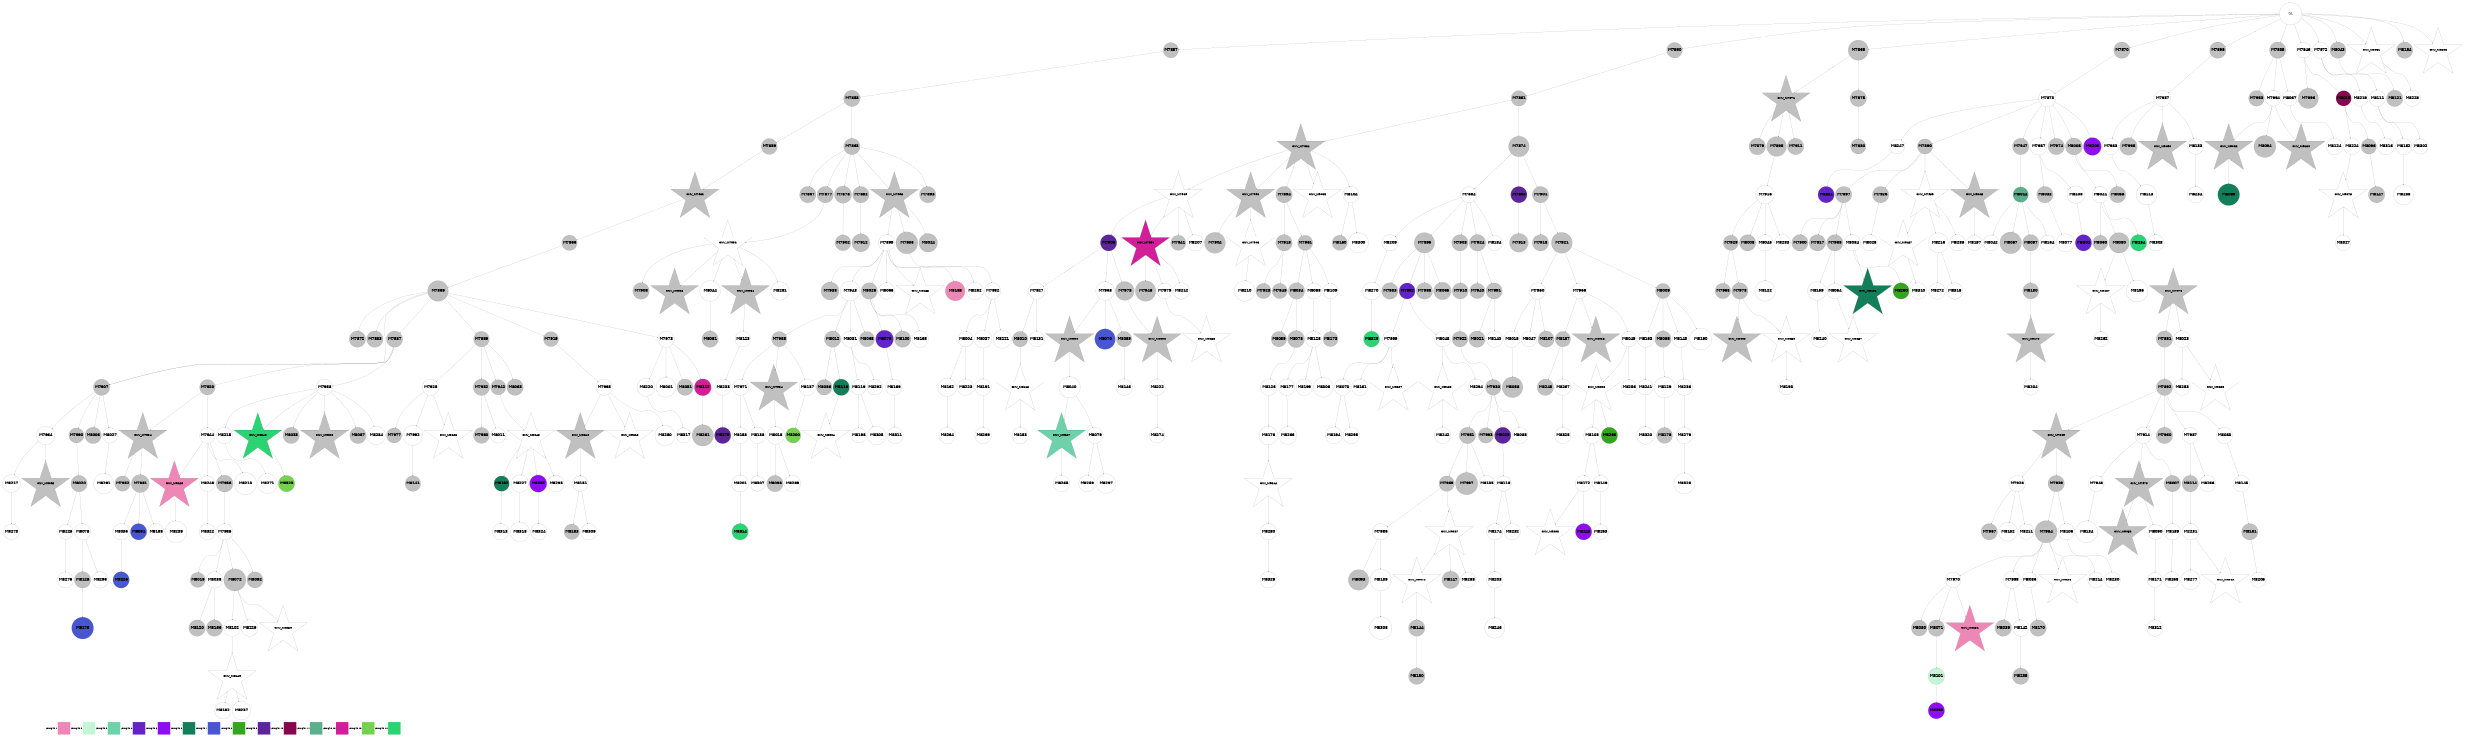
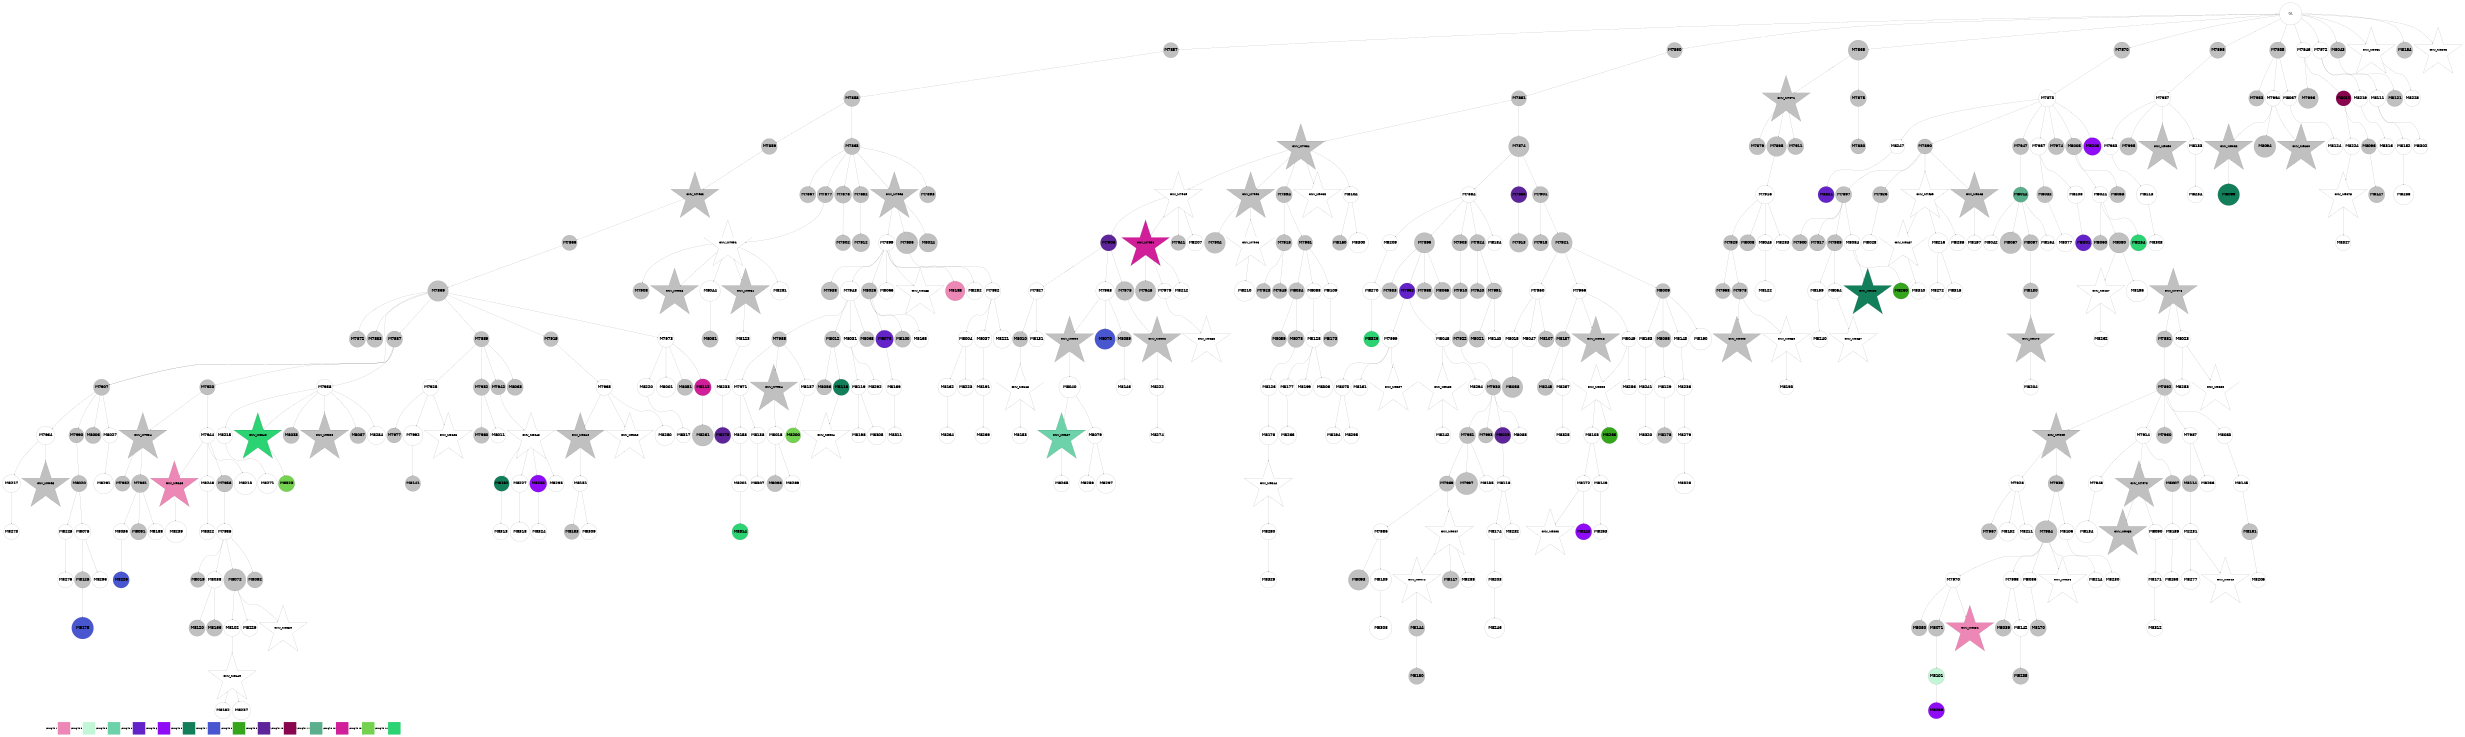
node "M8091": fillcolor #4856d0 -> grey
